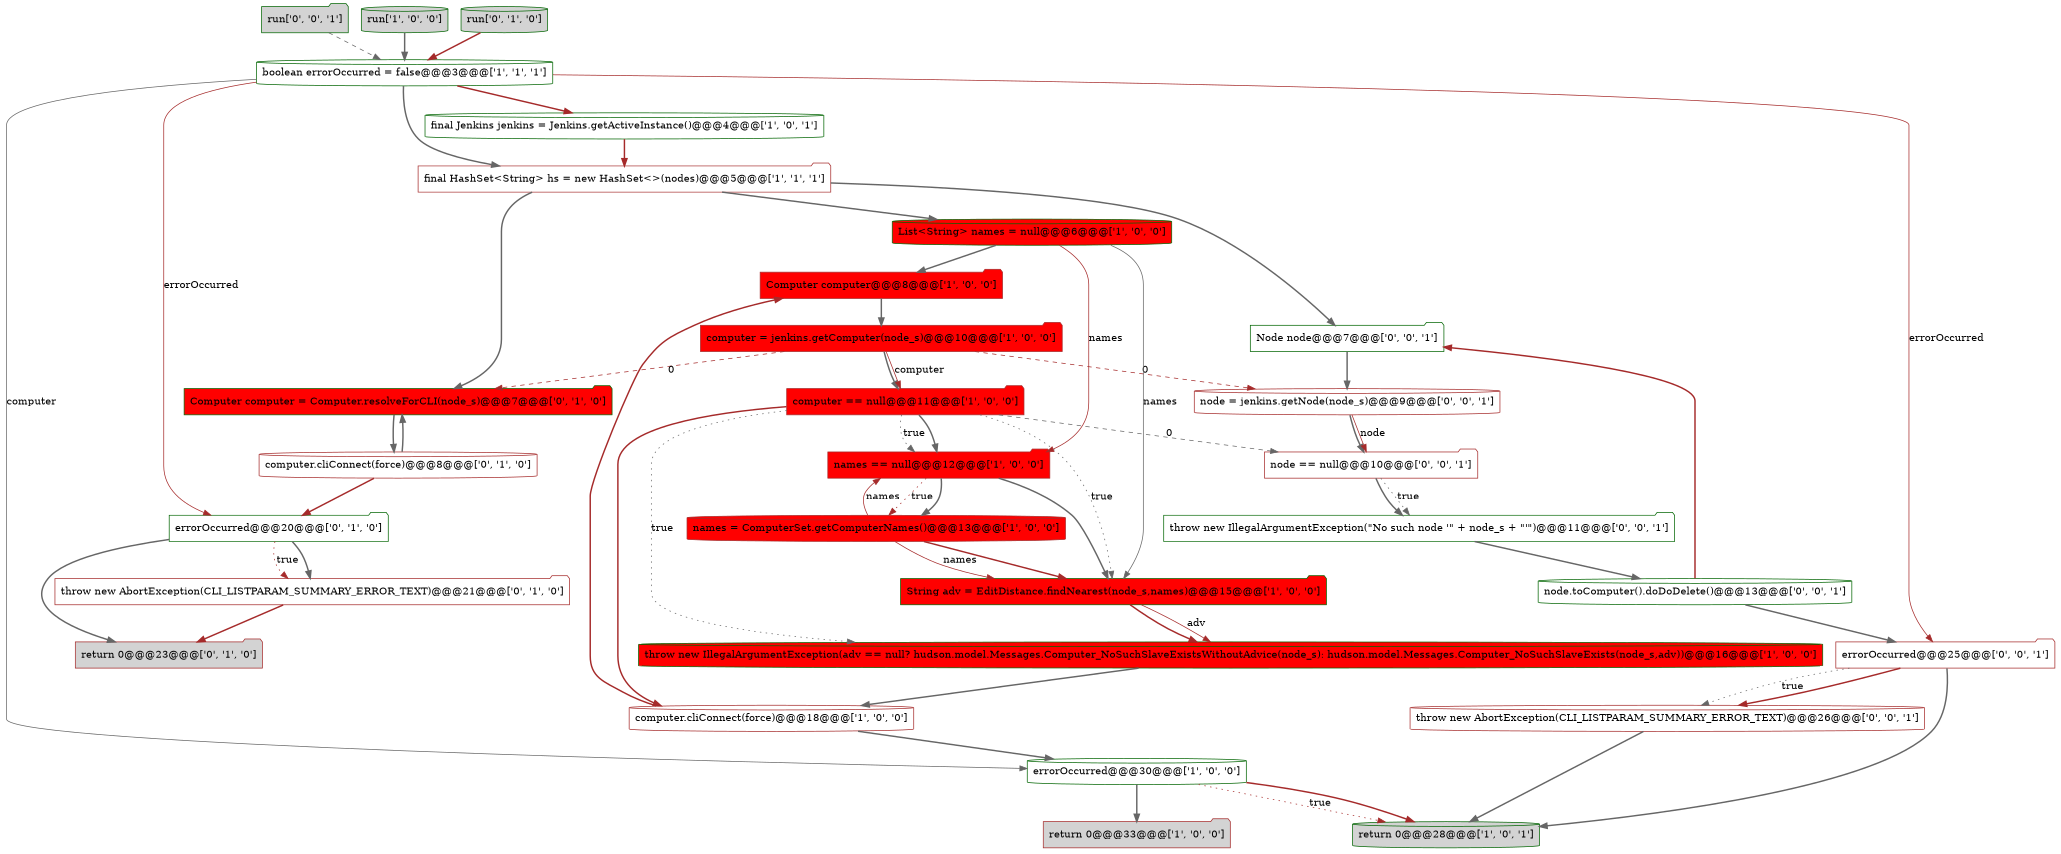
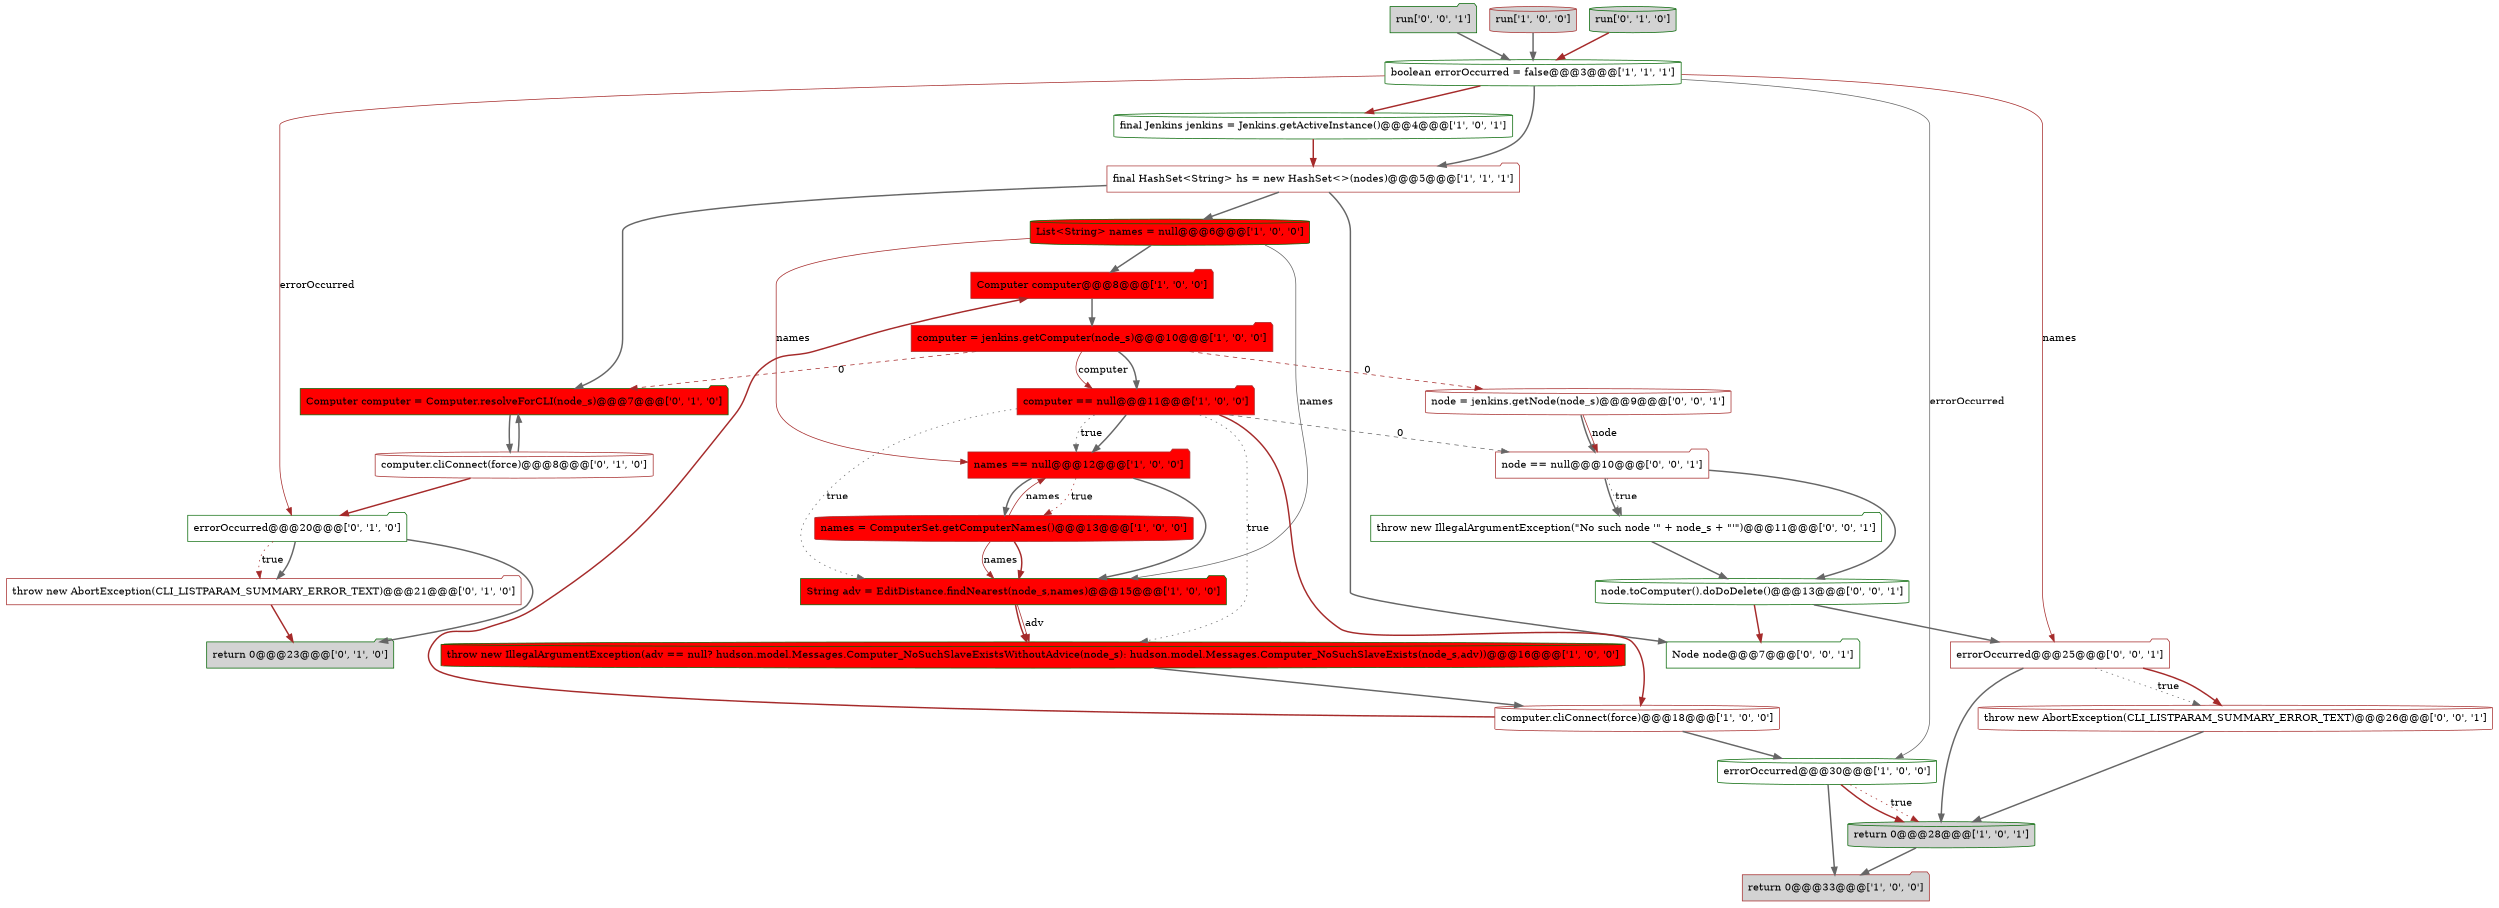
node "run['1', '0', '0']": color darkgreen -> brown
edge "run['0', '0', '1']" -> "boolean errorOccurred = false@@@3@@@['1', '1', '1']": style dashed -> bold
edge "boolean errorOccurred = false@@@3@@@['1', '1', '1']" -> "errorOccurred@@@25@@@['0', '0', '1']": label "errorOccurred" -> "names"
edge "Node node@@@7@@@['0', '0', '1']" -> "node = jenkins.getNode(node_s)@@@9@@@['0', '0', '1']": removed
edge "boolean errorOccurred = false@@@3@@@['1', '1', '1']" -> "errorOccurred@@@30@@@['1', '0', '0']": label "computer" -> "errorOccurred"
edge "node == null@@@10@@@['0', '0', '1']" -> "node.toComputer().doDoDelete()@@@13@@@['0', '0', '1']": added
node "return 0@@@23@@@['0', '1', '0']": color brown -> darkgreen
edge "return 0@@@28@@@['1', '0', '1']" -> "return 0@@@33@@@['1', '0', '0']": added
